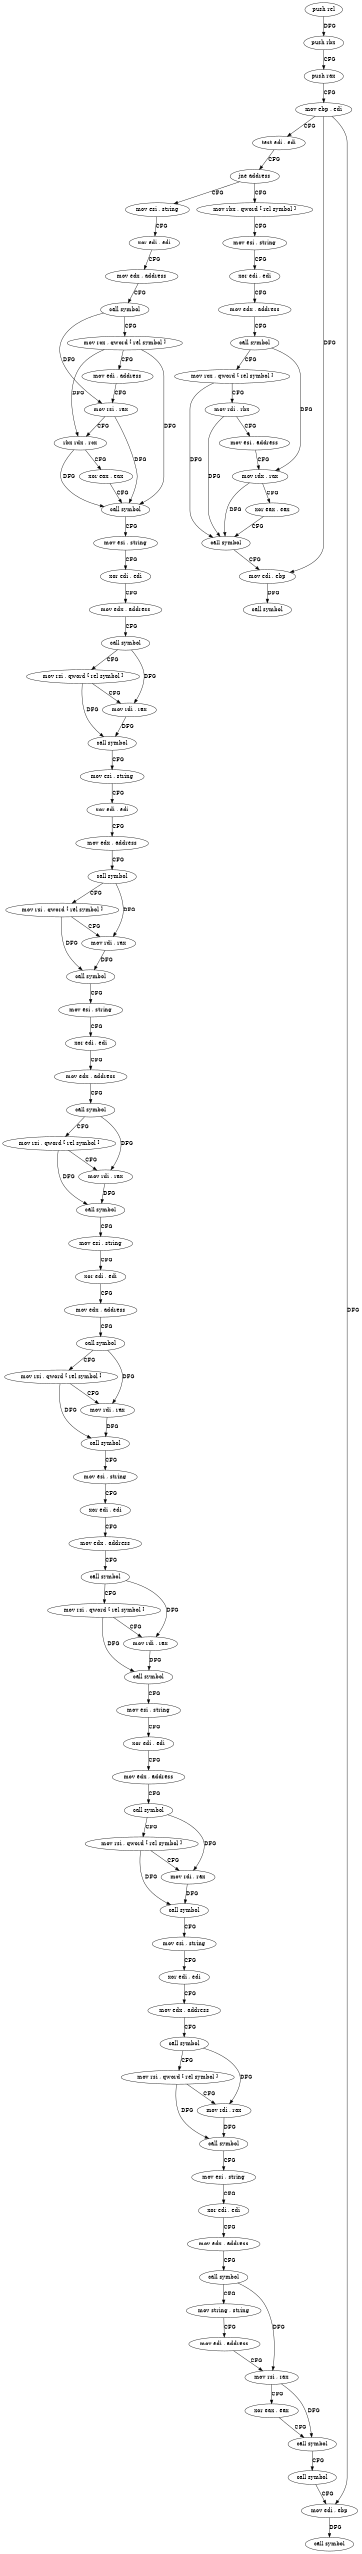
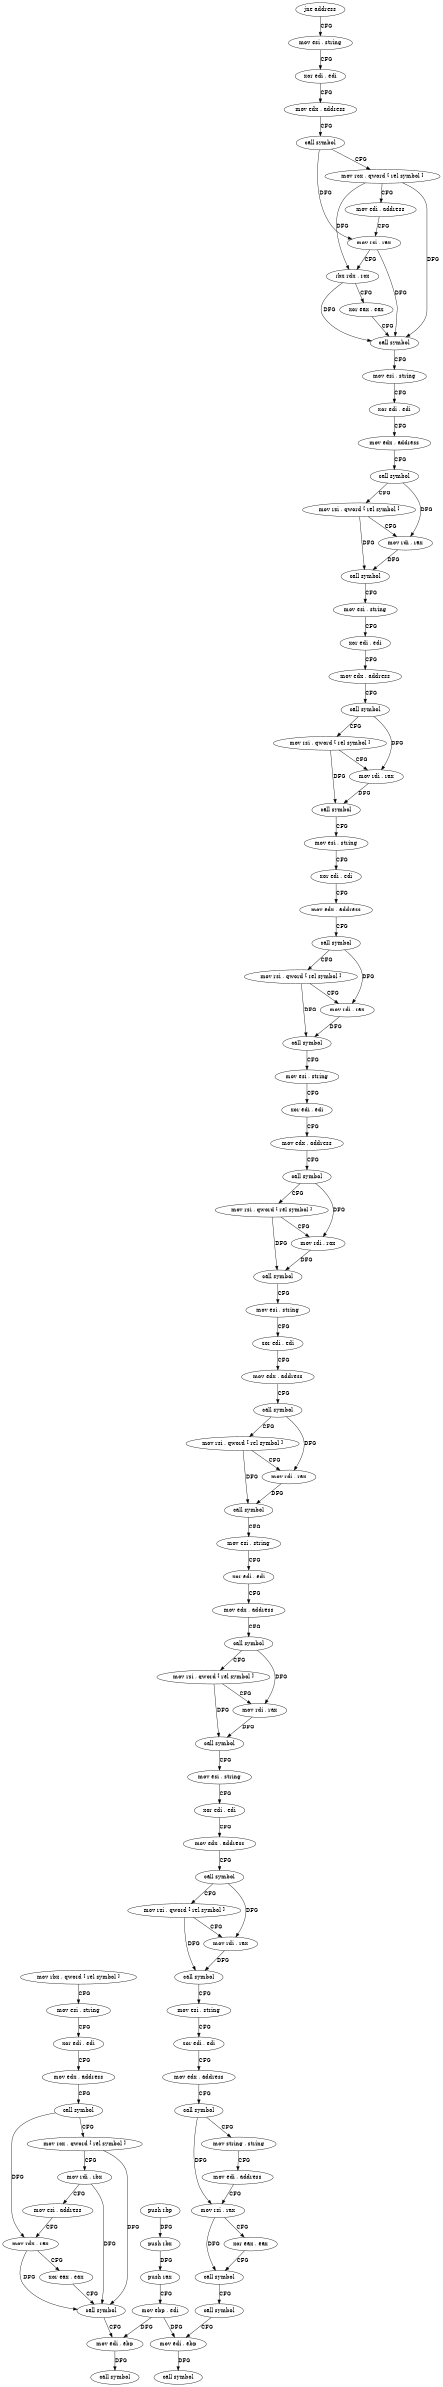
node "push rel": label "push rel" -> "push rbp"
edge "push rbx" -> "push rax": label "CFG" -> "DFG"
node "test edi , edi": removed
edge "jne address" -> "mov rbx , qword [ rel symbol ]": removed, label "CFG"
